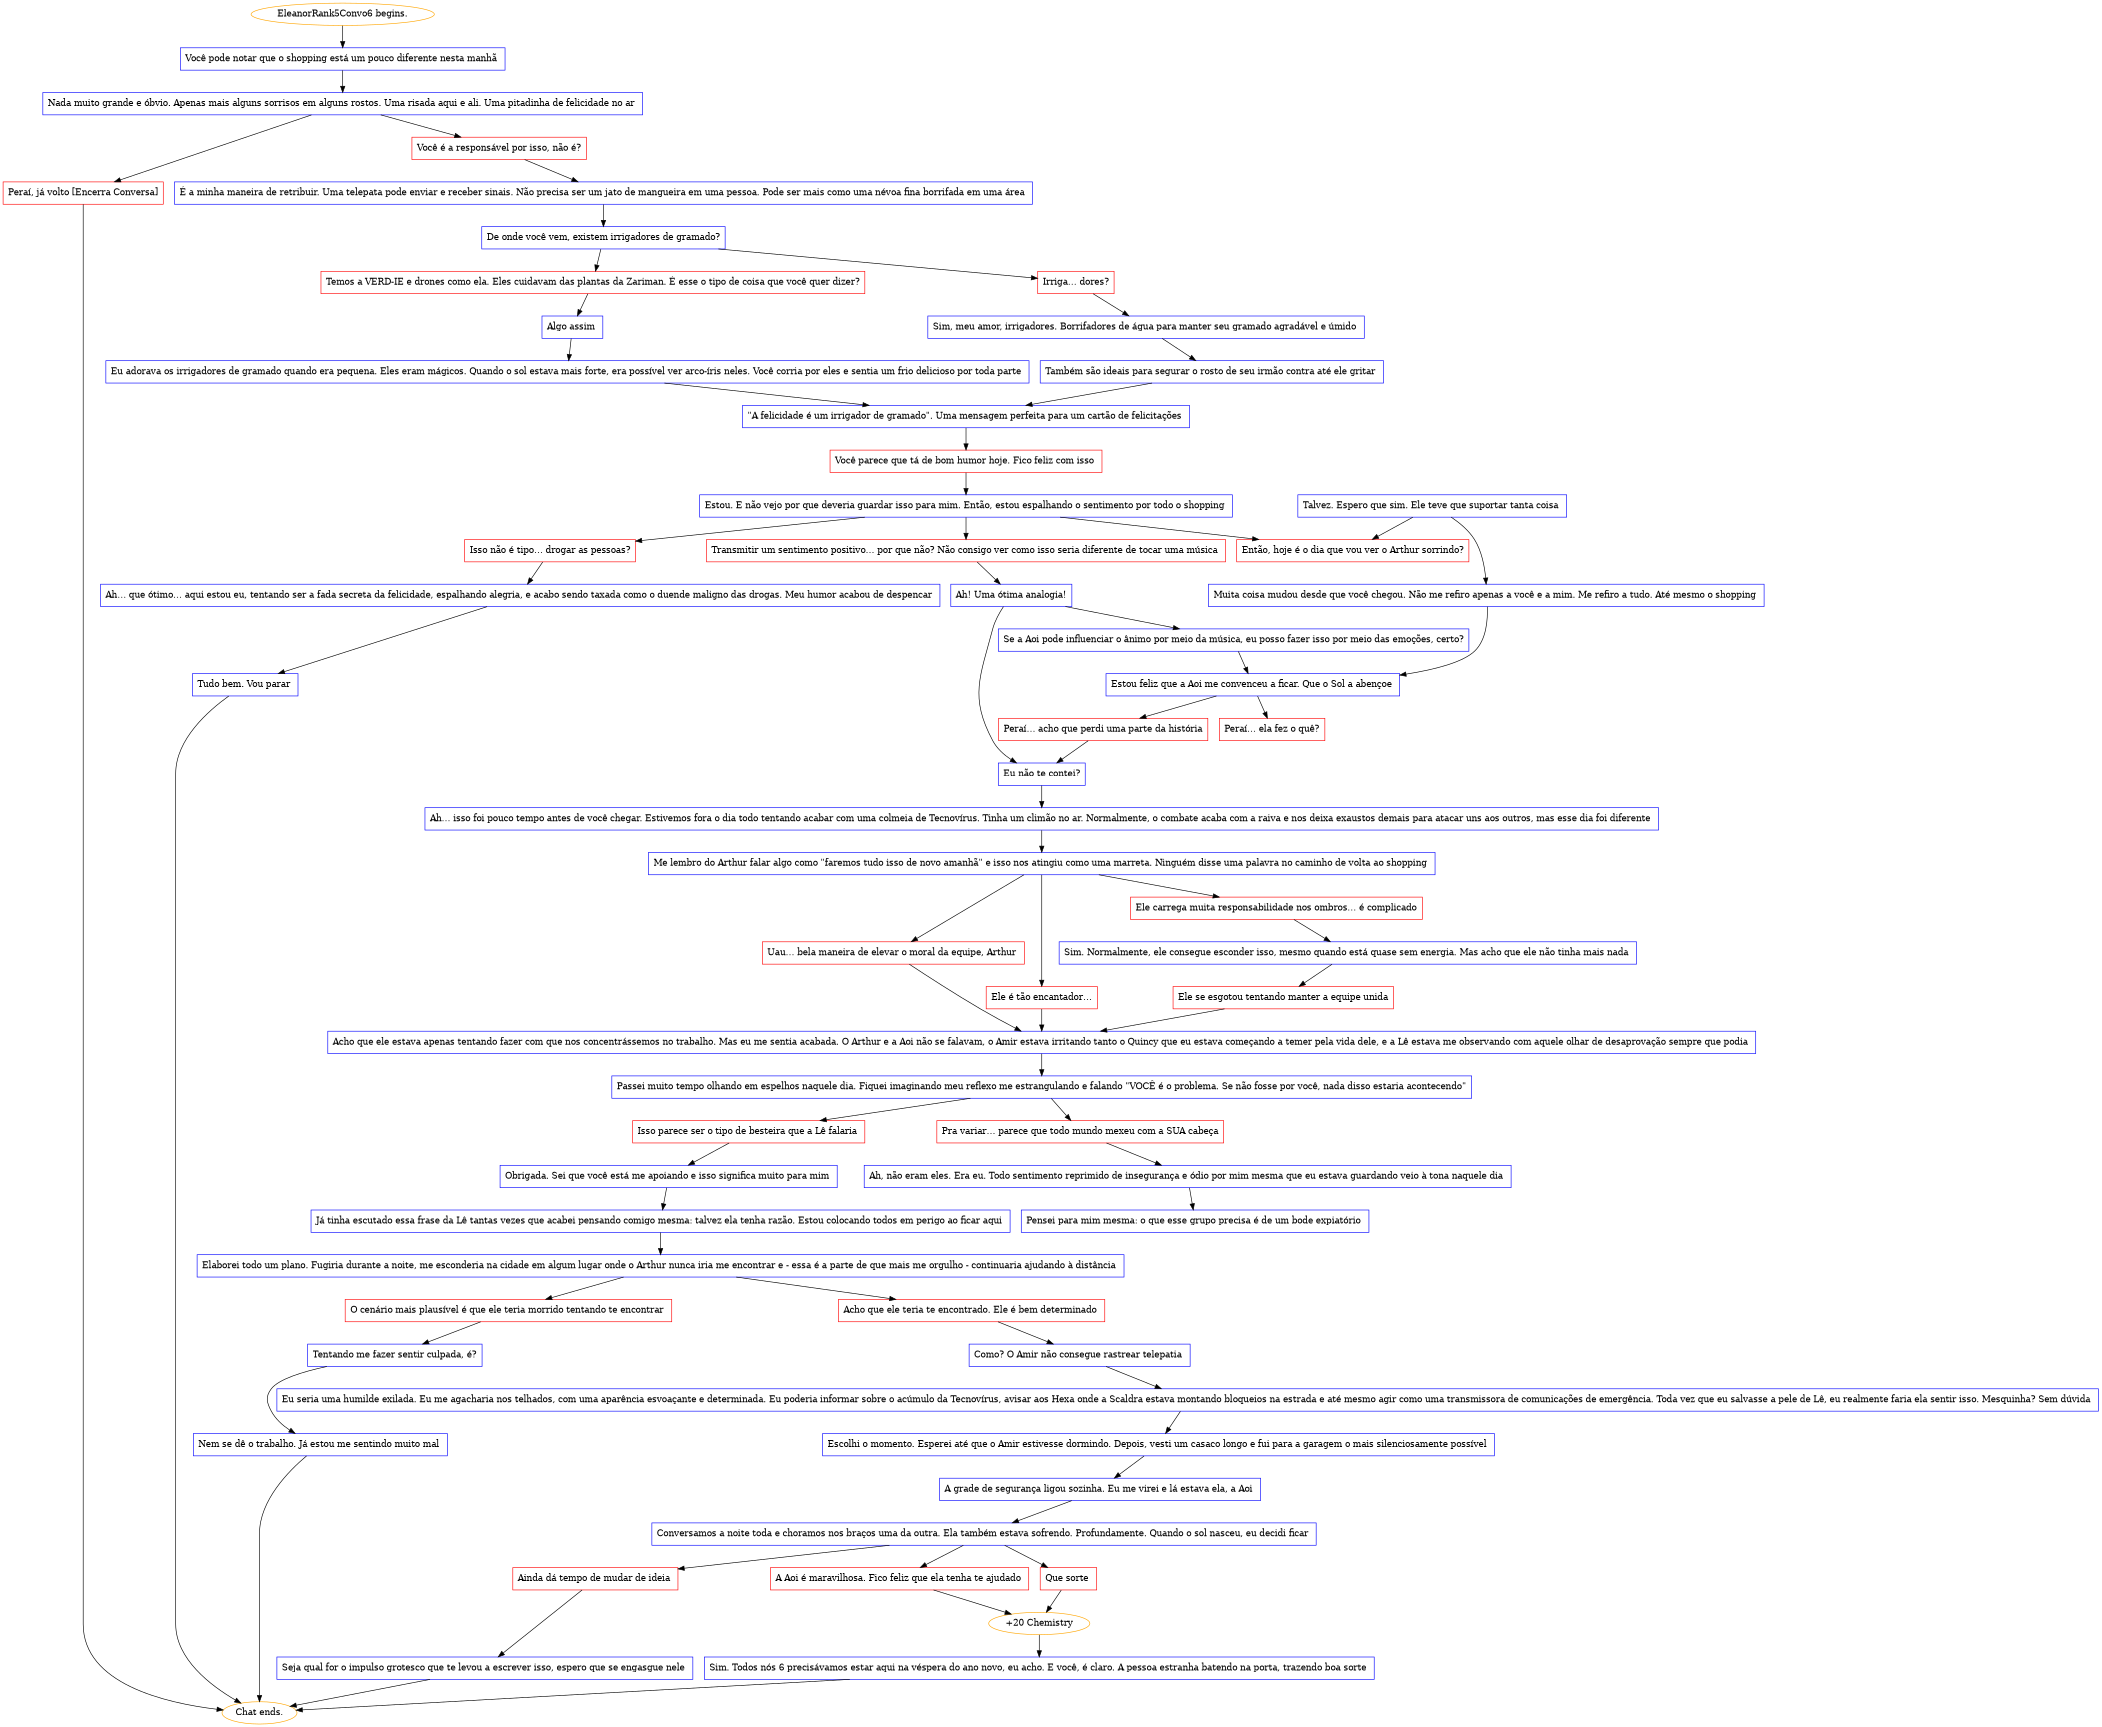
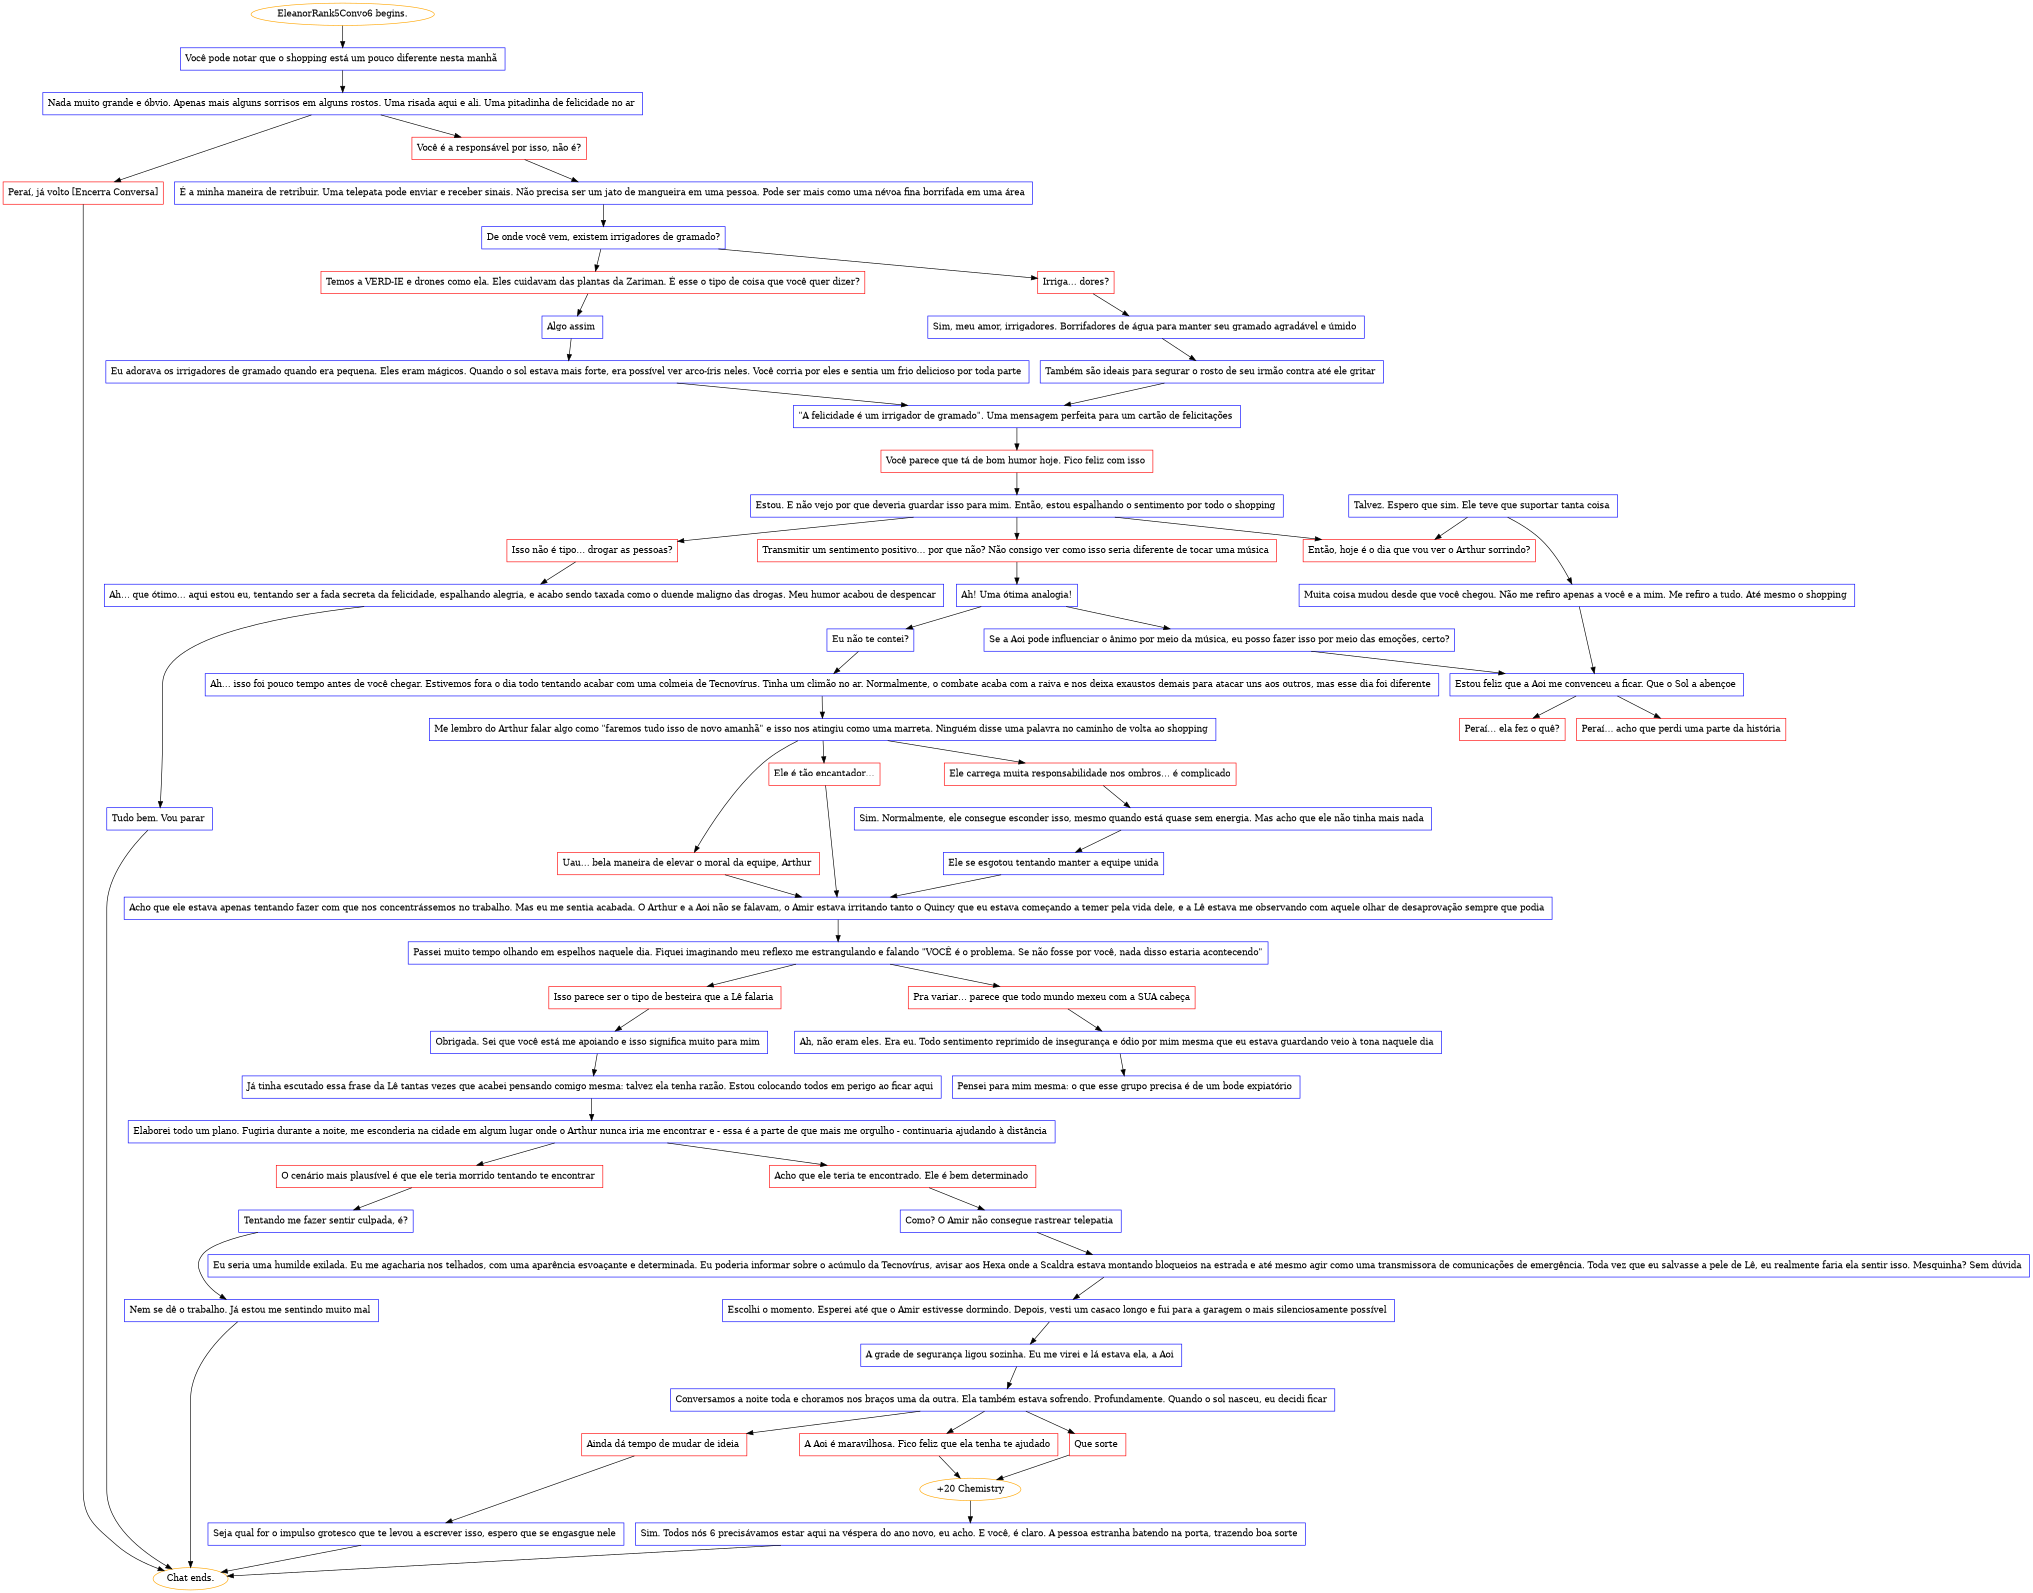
edge "Peraí… acho que perdi uma parte da história" -> "Eu não te contei?": removed
node "Ele se esgotou tentando manter a equipe unida": color red -> blue
